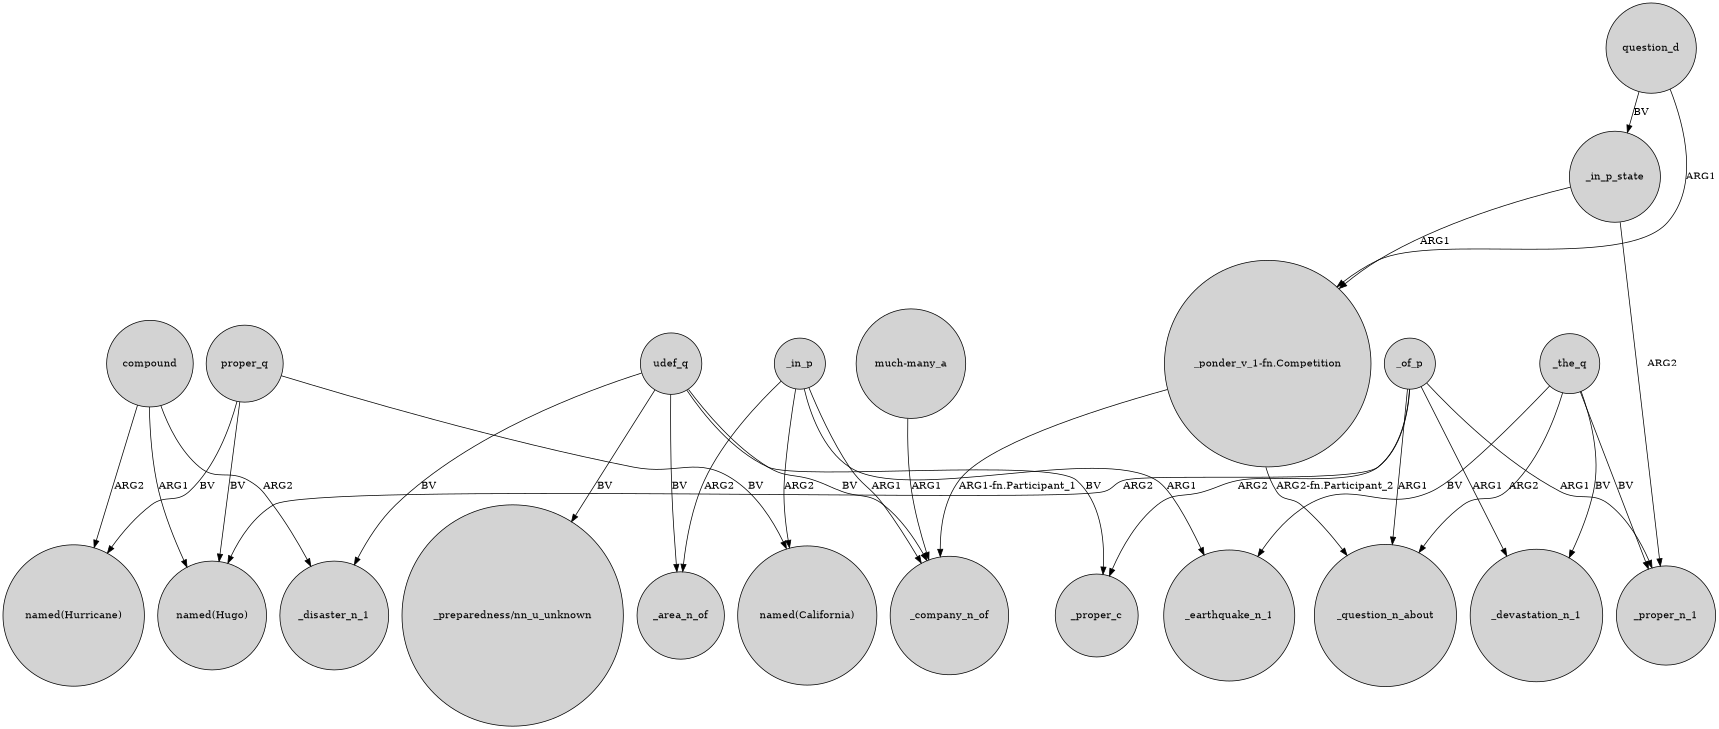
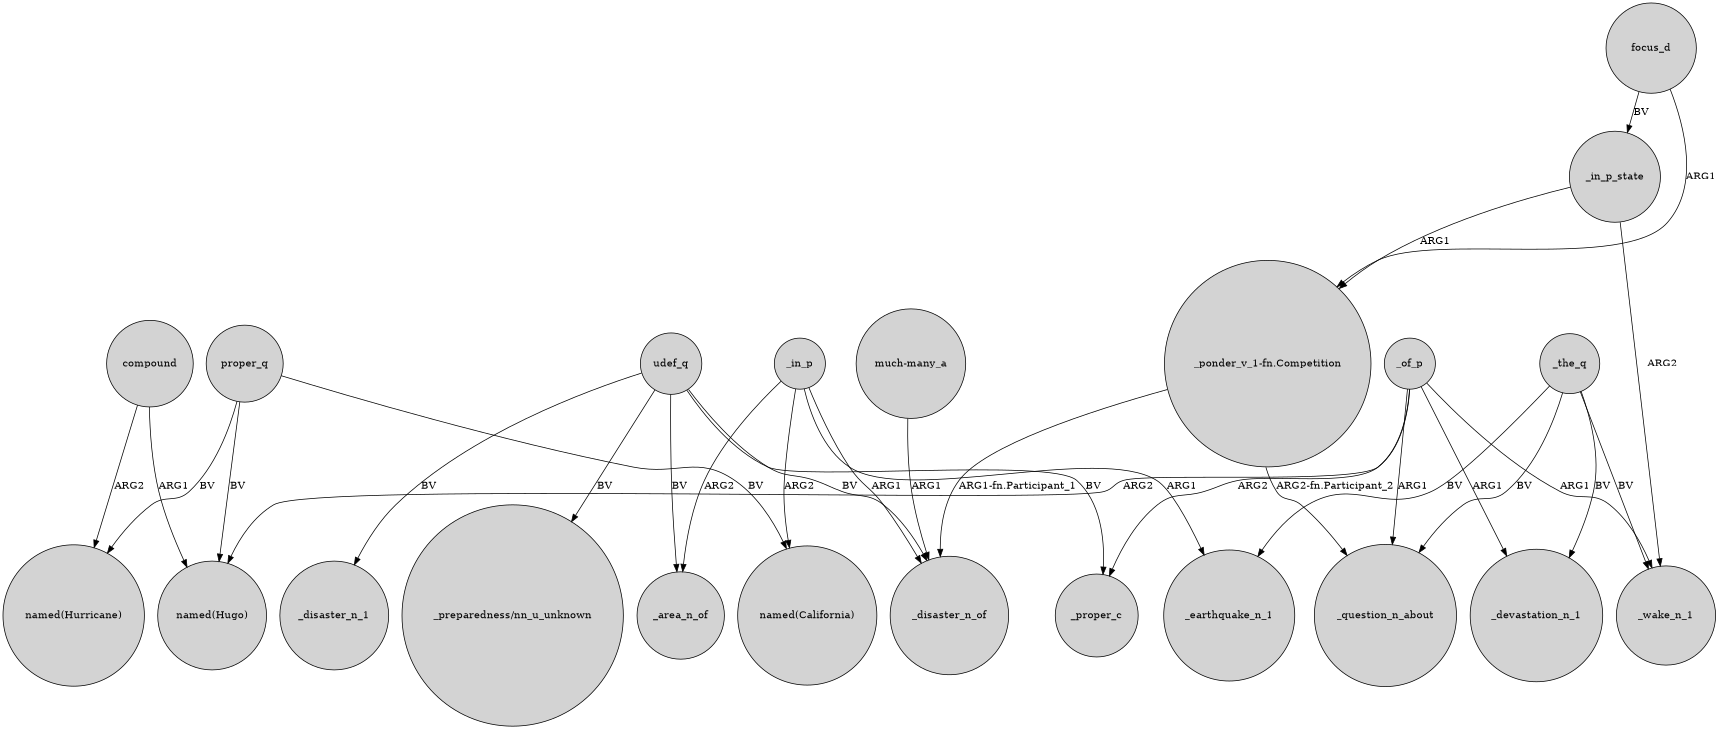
node "question_d": label "question_d" -> "focus_d"
edge "compound" -> "_disaster_n_1": removed, label "ARG2"
edge "_the_q" -> "_question_n_about": label "ARG2" -> "BV"
node "_company_n_of": label "_company_n_of" -> "_disaster_n_of"
node "_proper_n_1": label "_proper_n_1" -> "_wake_n_1"
